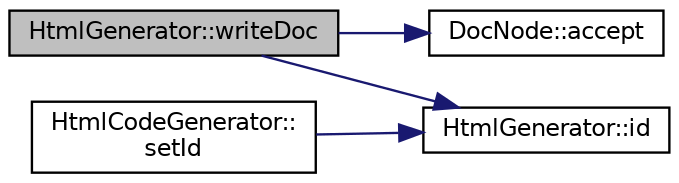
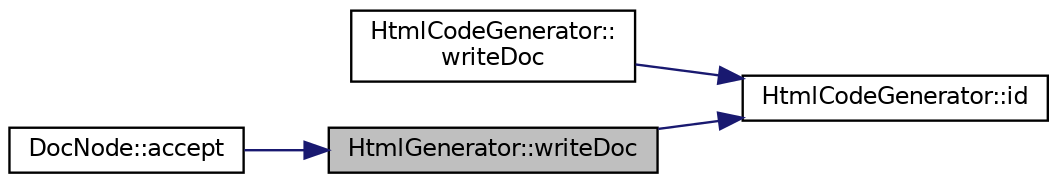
edge "HtmlGenerator::writeDoc" -> "DocNode::accept": reversed
node "HtmlGenerator::id": label "HtmlGenerator::id" -> "HtmlCodeGenerator::id"
node "HtmlCodeGenerator:: setId": label "HtmlCodeGenerator:: setId" -> "HtmlCodeGenerator:: writeDoc"
